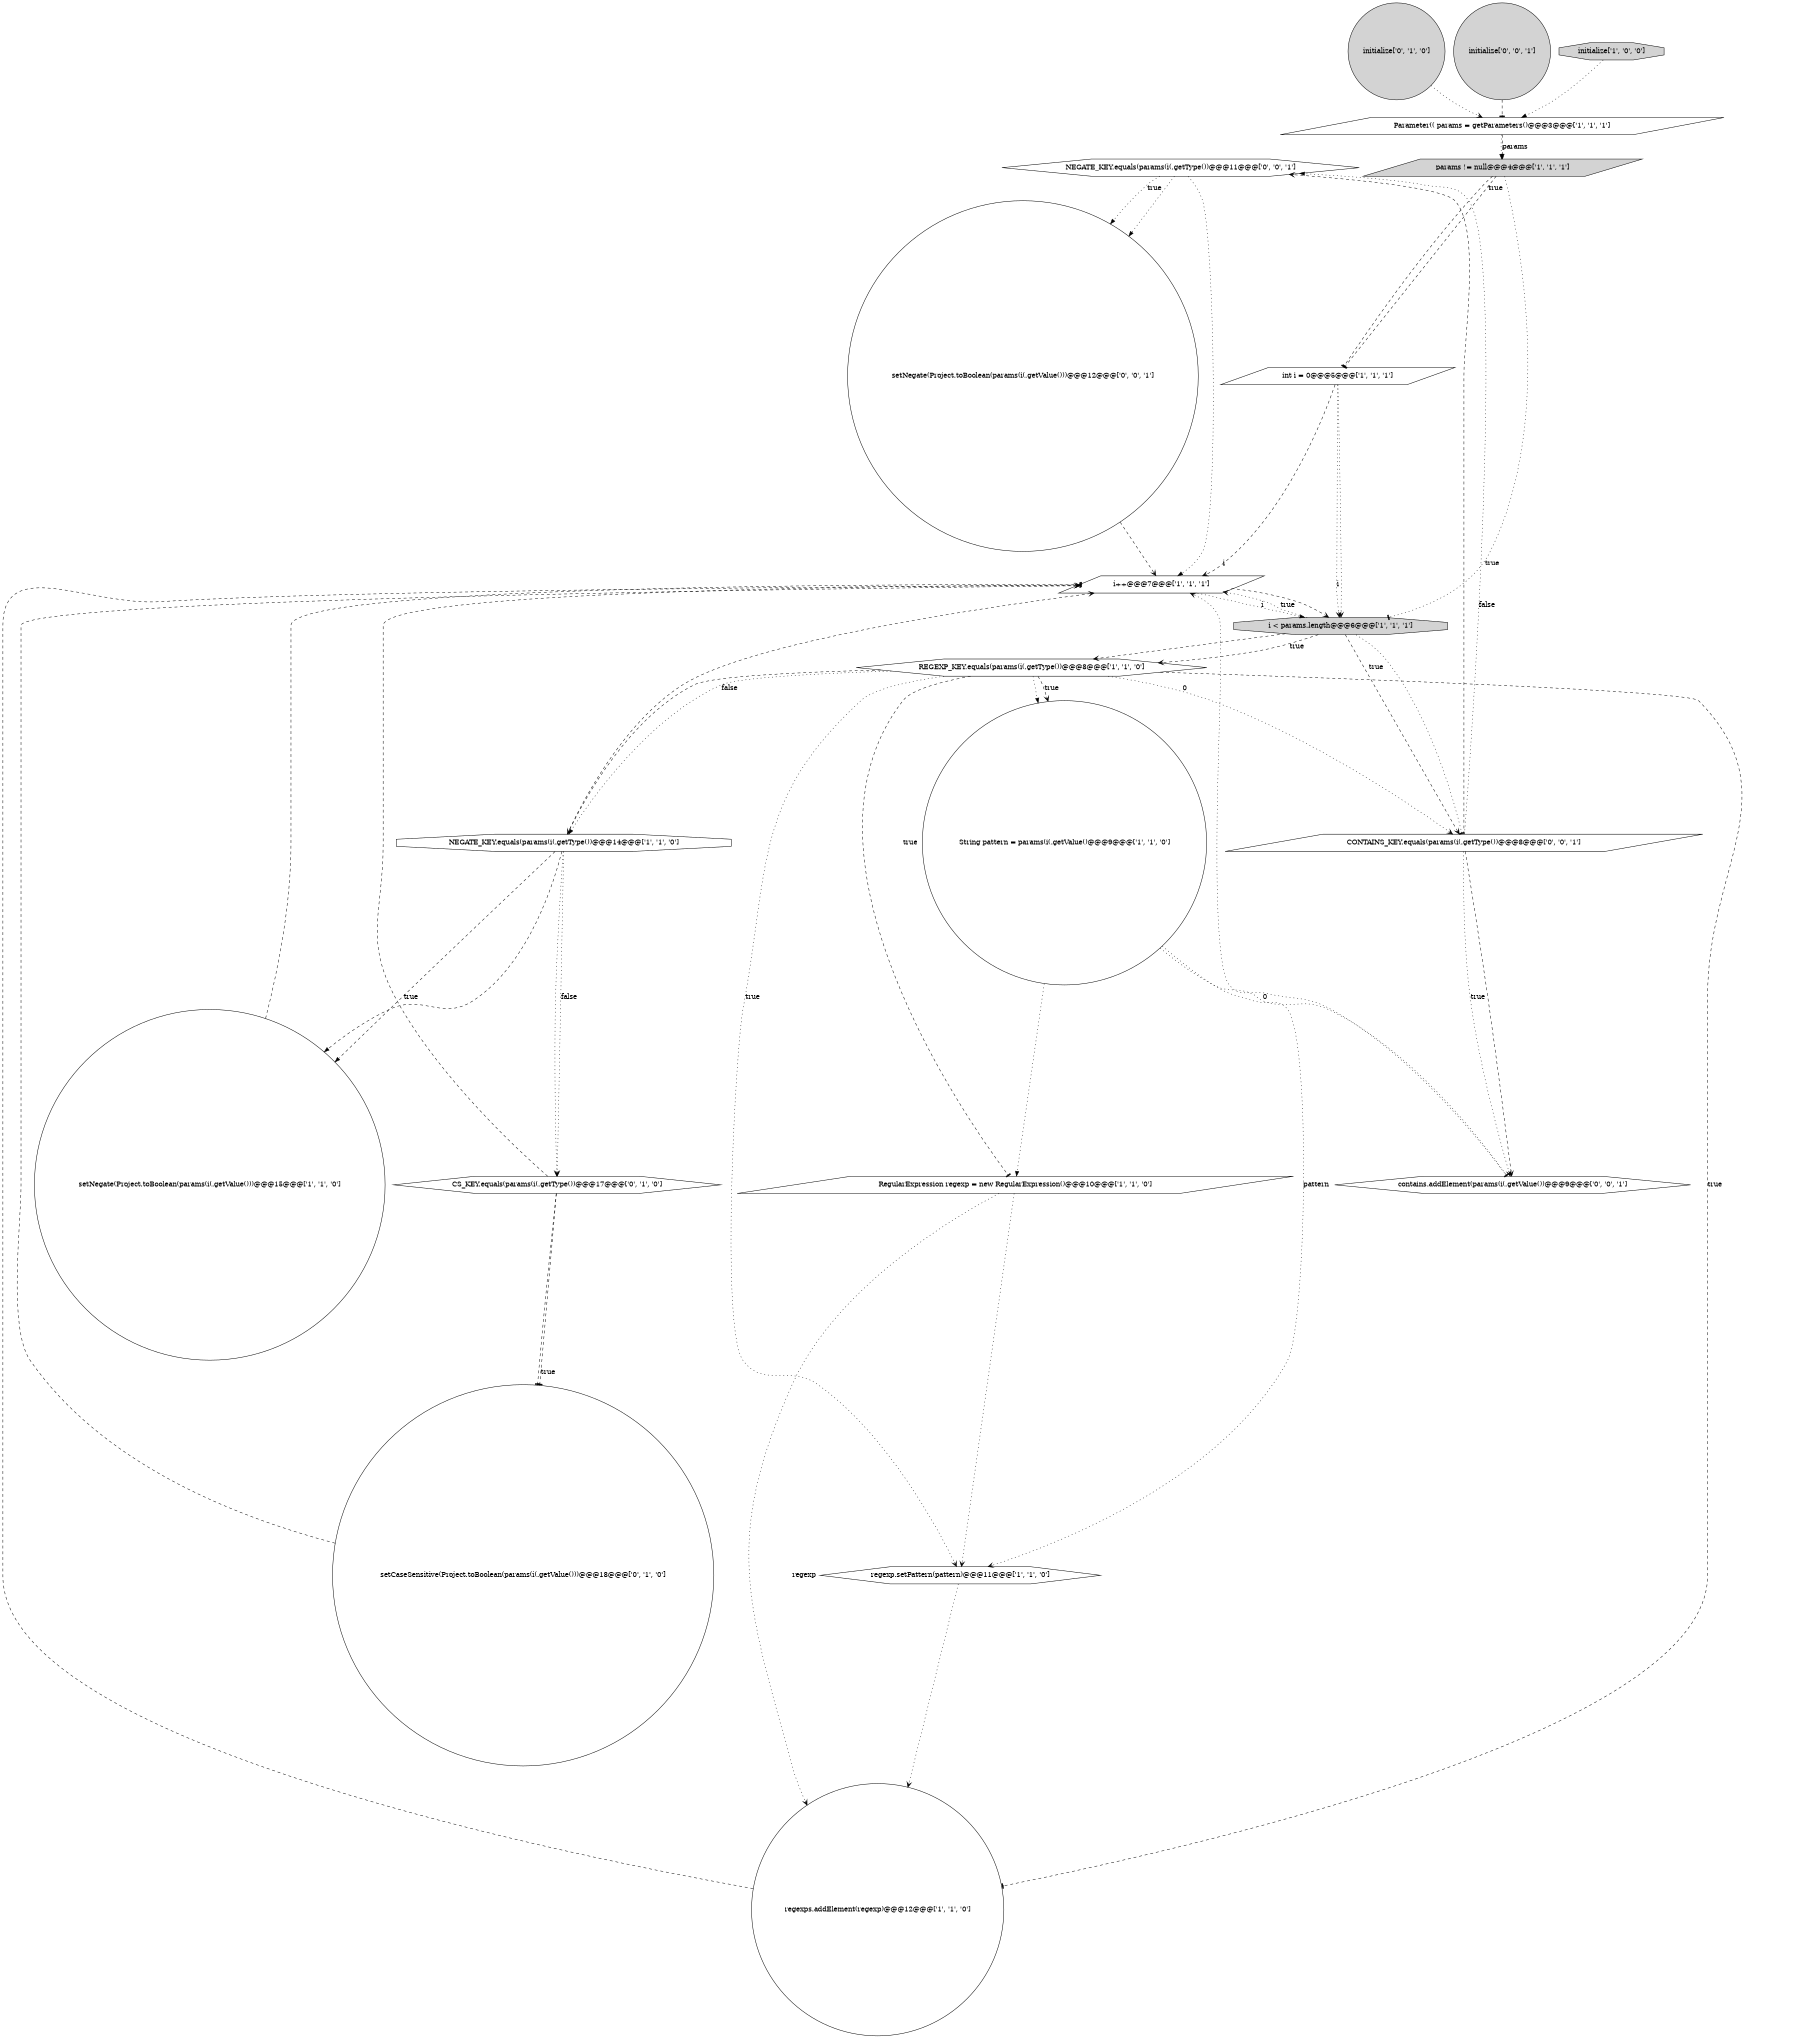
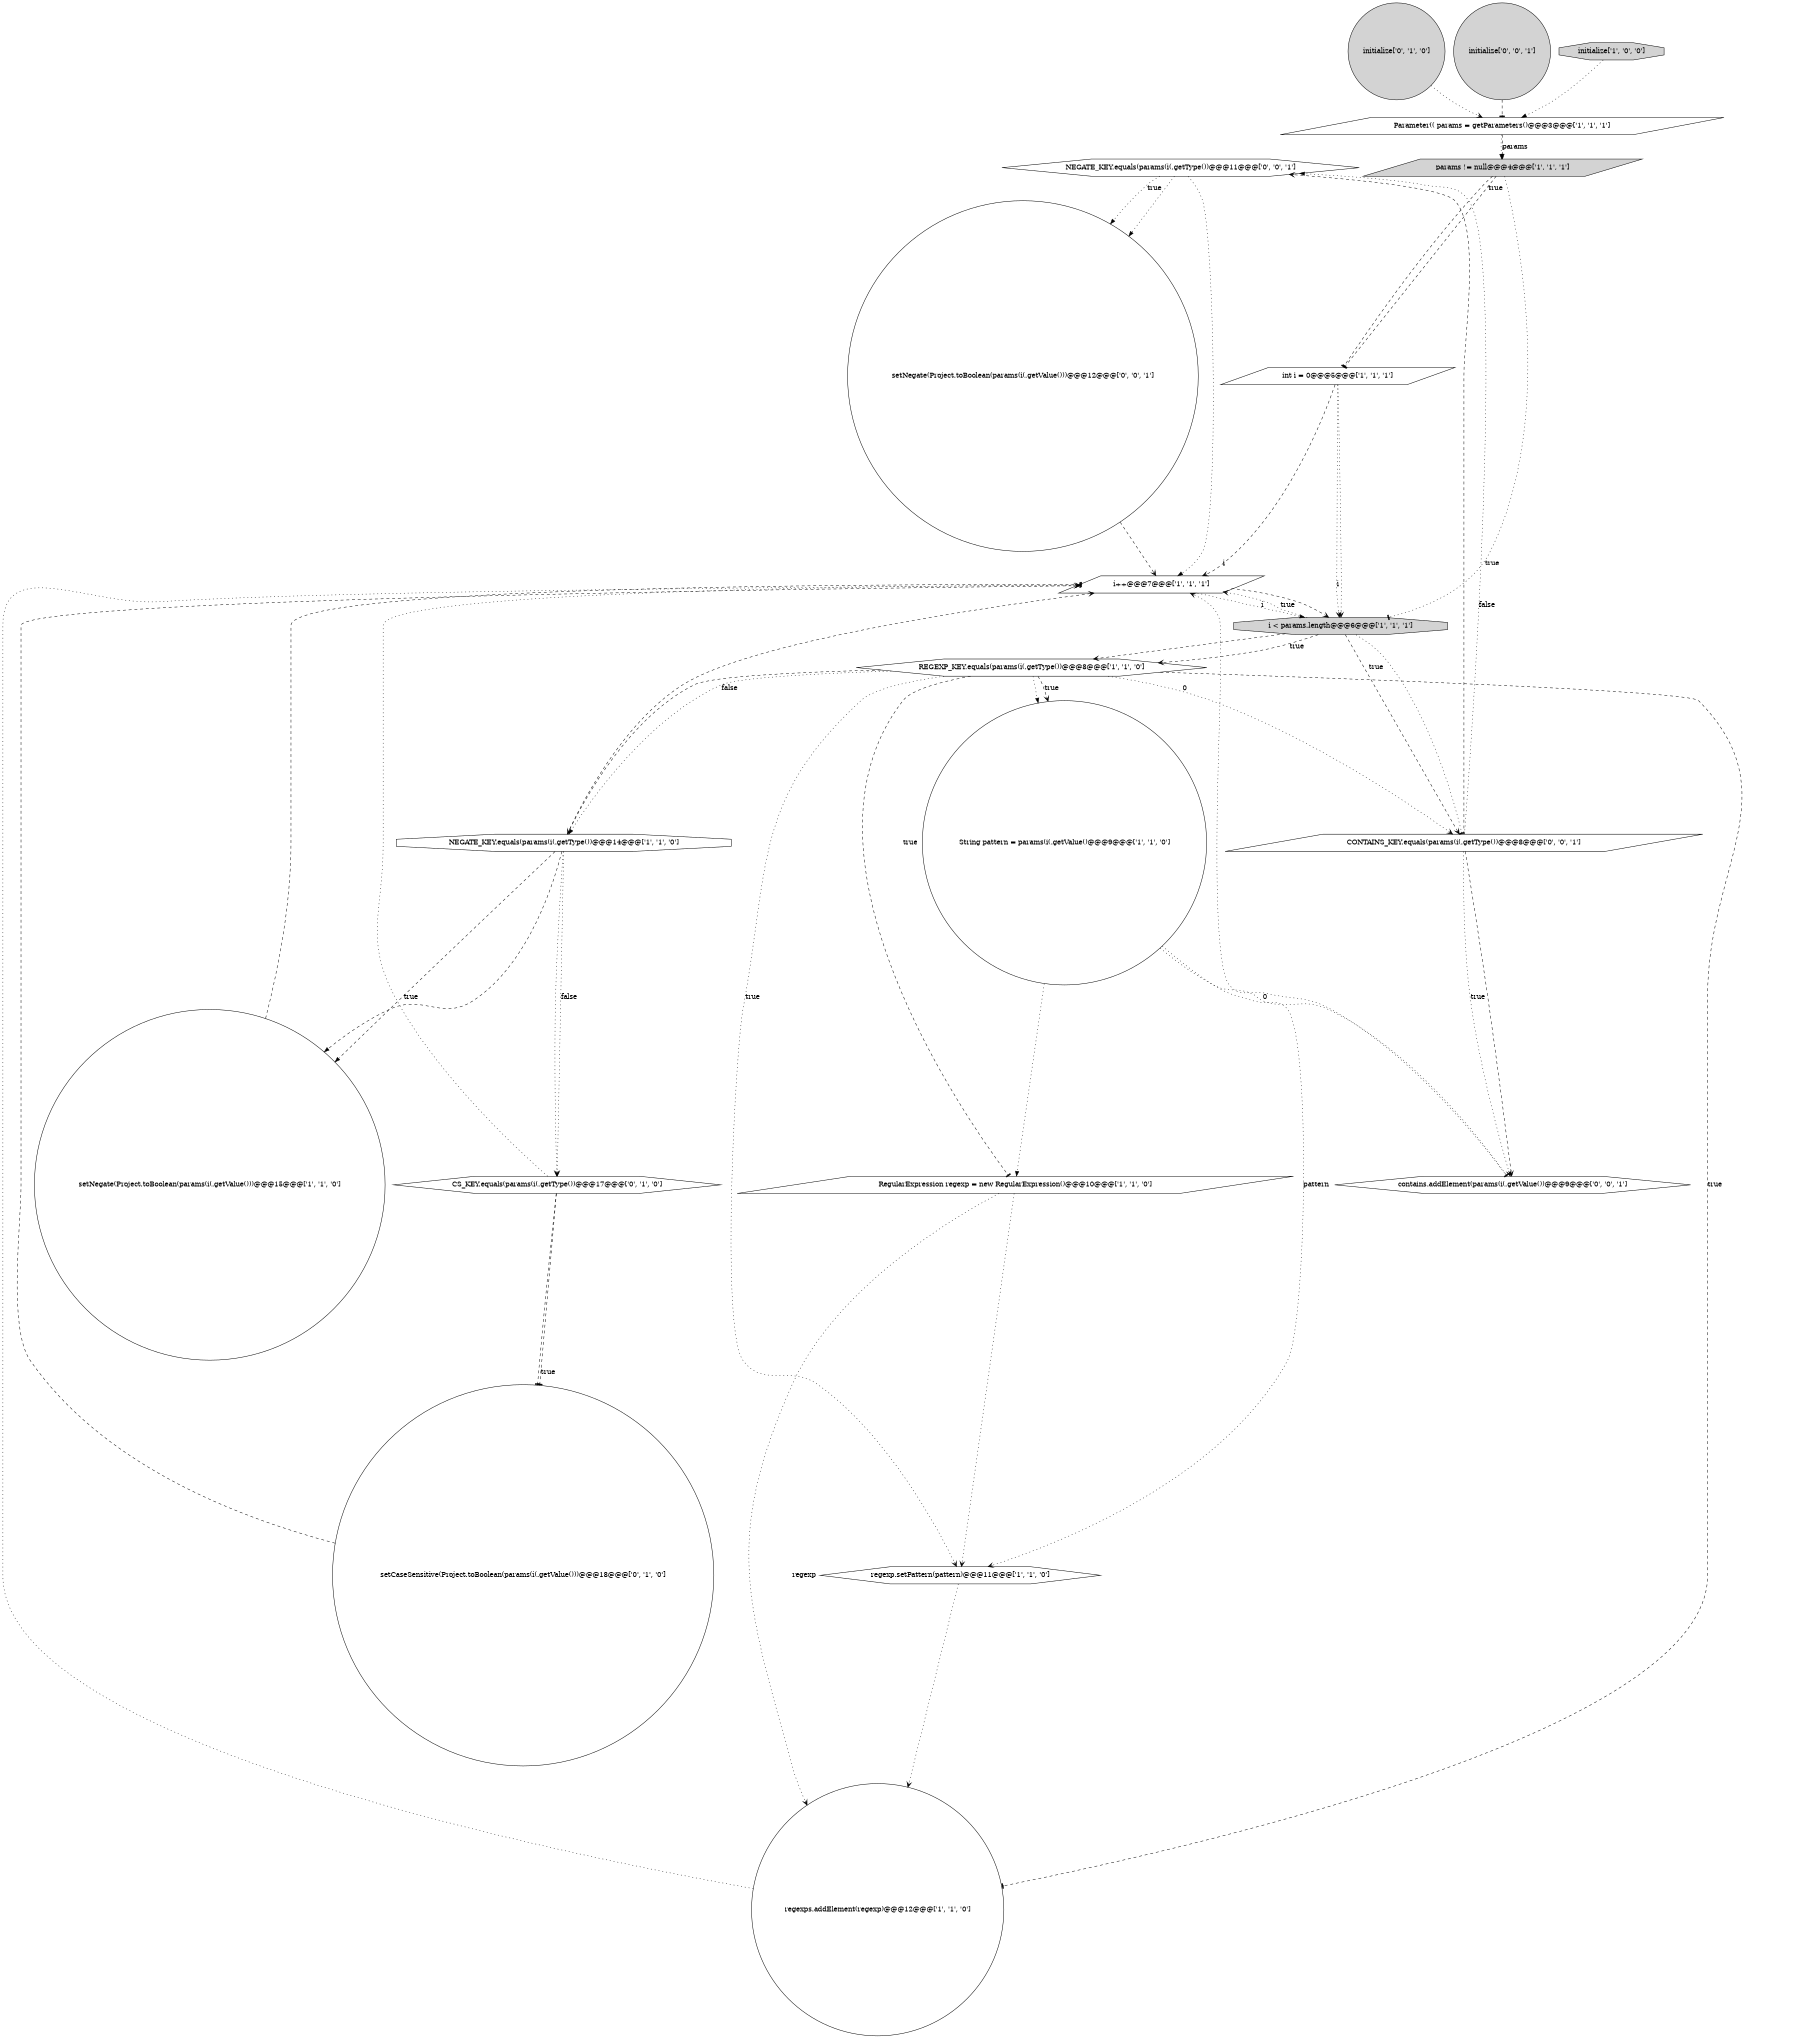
edge "CS_KEY.equals(params(i(.getType())@@@17@@@['0', '1', '0']" -> "i++@@@7@@@['1', '1', '1']": style dashed -> dotted
edge "regexps.addElement(regexp)@@@12@@@['1', '1', '0']" -> "i++@@@7@@@['1', '1', '1']": style dashed -> dotted
